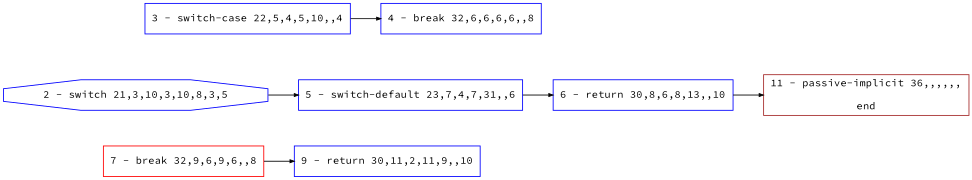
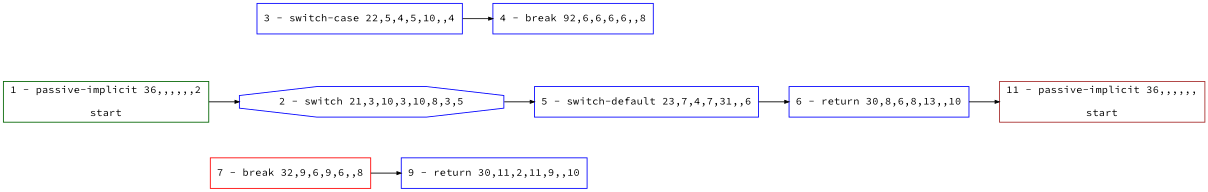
node "4 - break 32,6,6,6,6,,8": label "4 - break 32,6,6,6,6,,8" -> "4 - break 92,6,6,6,6,,8"
node "11 - passive-implicit 36,,,,,, end": label "11 - passive-implicit 36,,,,,, end" -> "11 - passive-implicit 36,,,,,, start"
node "1 - passive-implicit 36,,,,,,2 start": added
